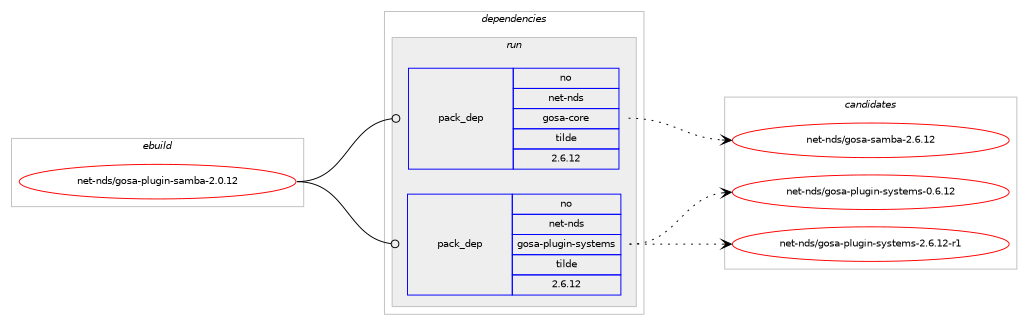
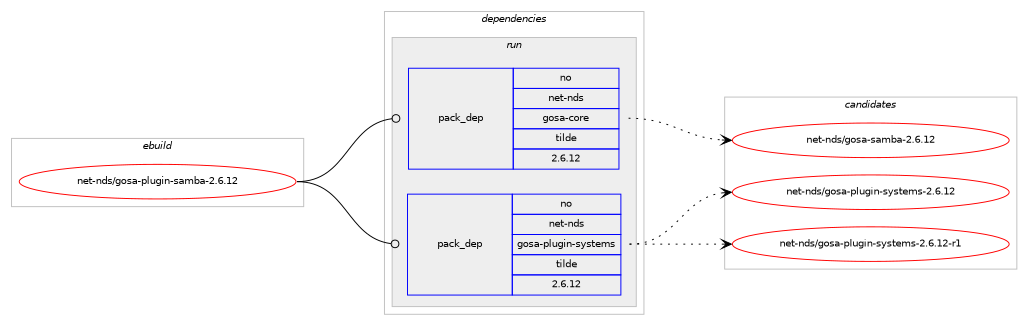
node "net-nds/gosa-plugin-samba-2.0.12": label "net-nds/gosa-plugin-samba-2.0.12" -> "net-nds/gosa-plugin-samba-2.6.12"
node "net-nds/gosa-plugin-systems-0.6.12": label "net-nds/gosa-plugin-systems-0.6.12" -> "net-nds/gosa-plugin-systems-2.6.12"
